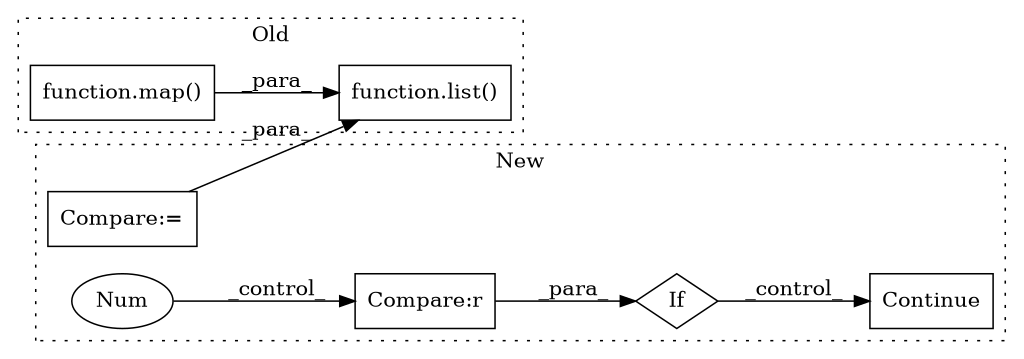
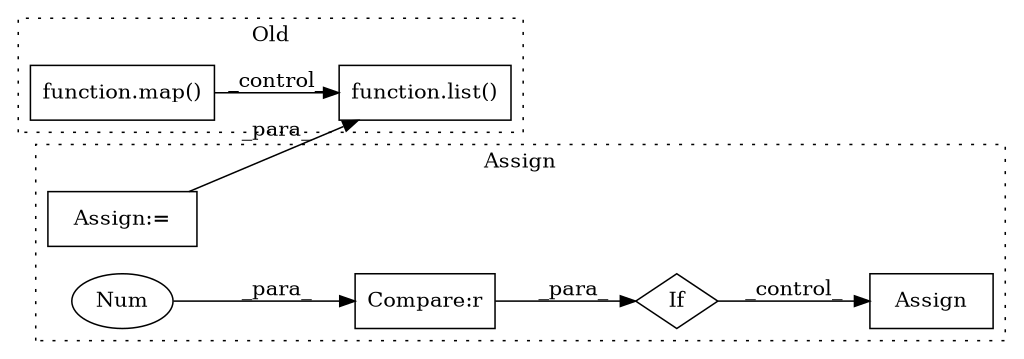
edge "function.map()" -> "function.list()": label "_para_" -> "_control_"
cluster "New": label "New" -> "Assign"
node "Compare:=": label "Compare:=" -> "Assign:="
edge "Num" -> "Compare:r": label "_control_" -> "_para_"
node "Continue": label "Continue" -> "Assign"
